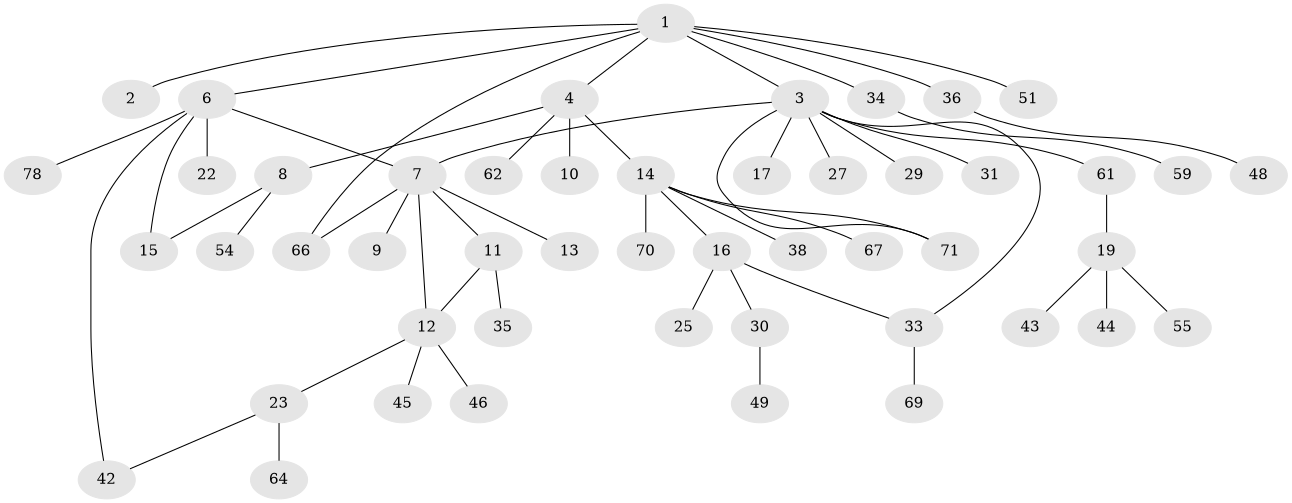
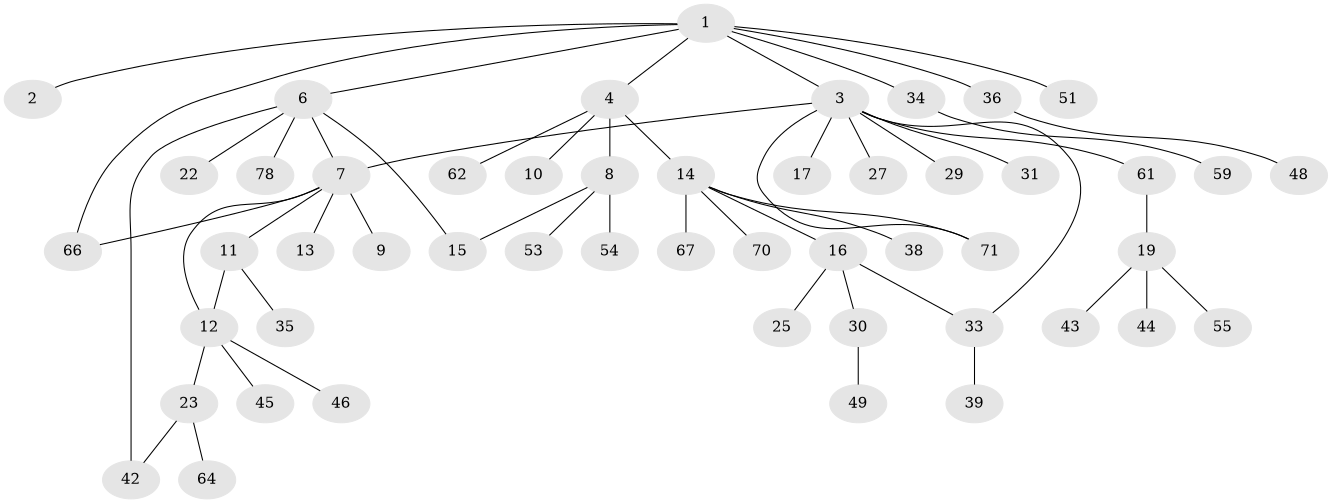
node "53": added
node "69": label "69" -> "39"
